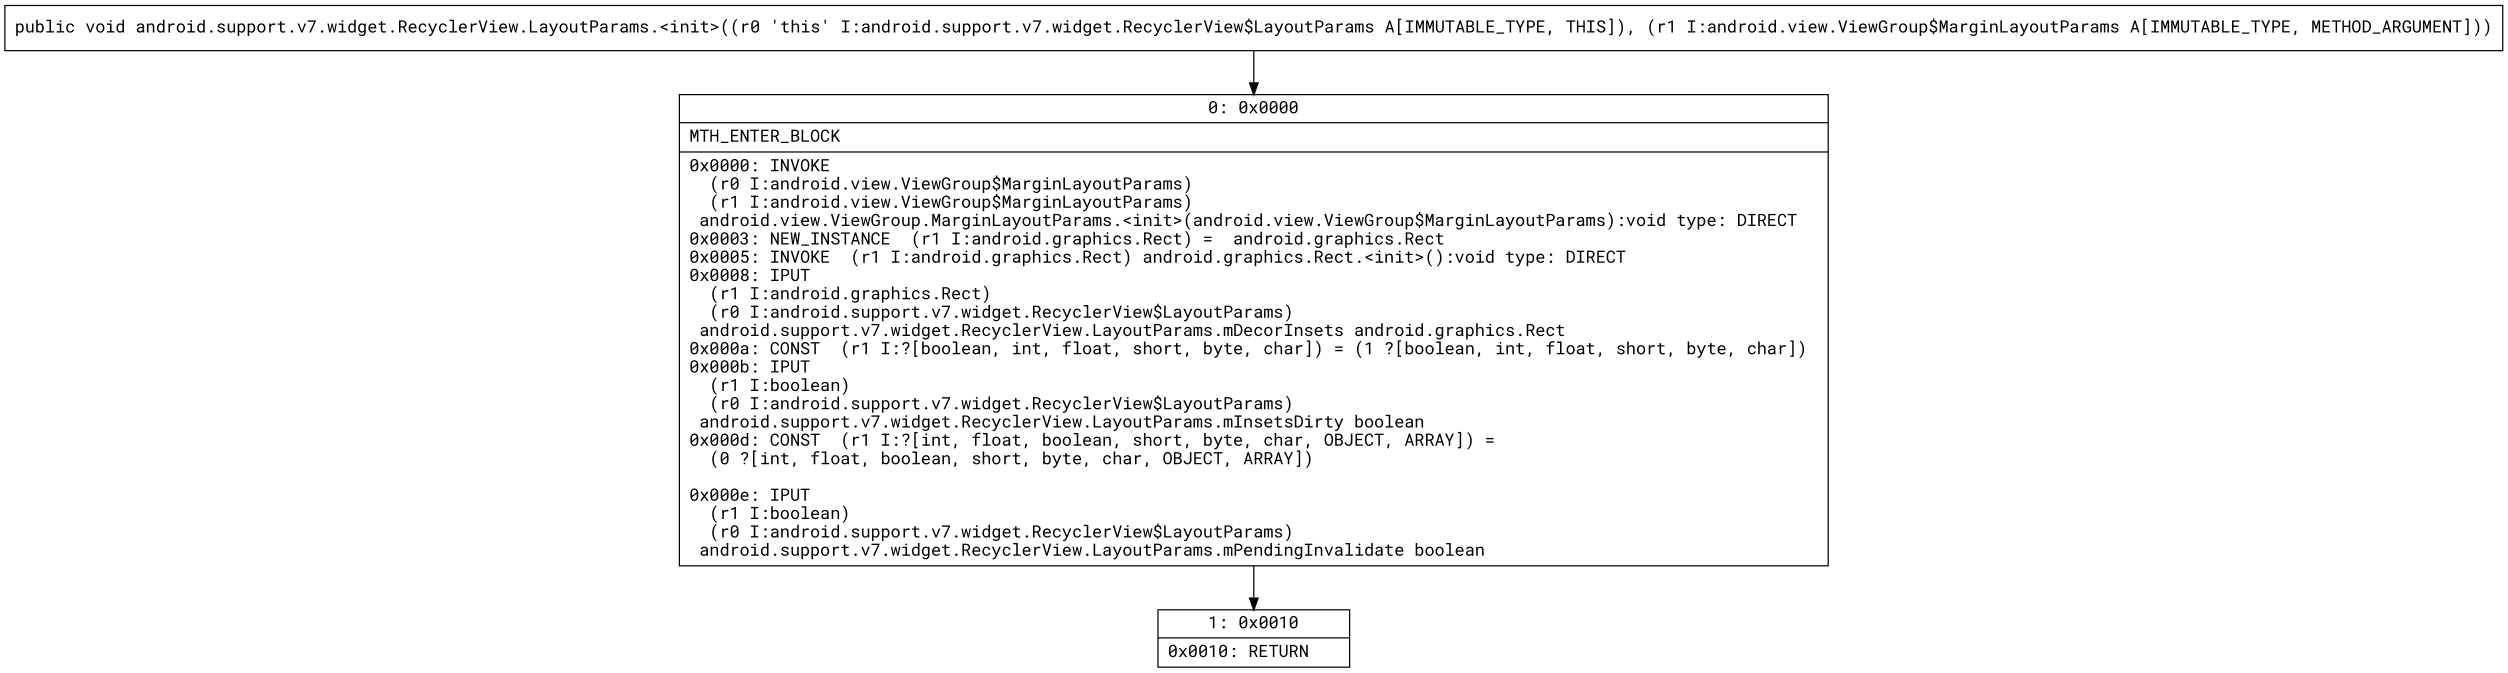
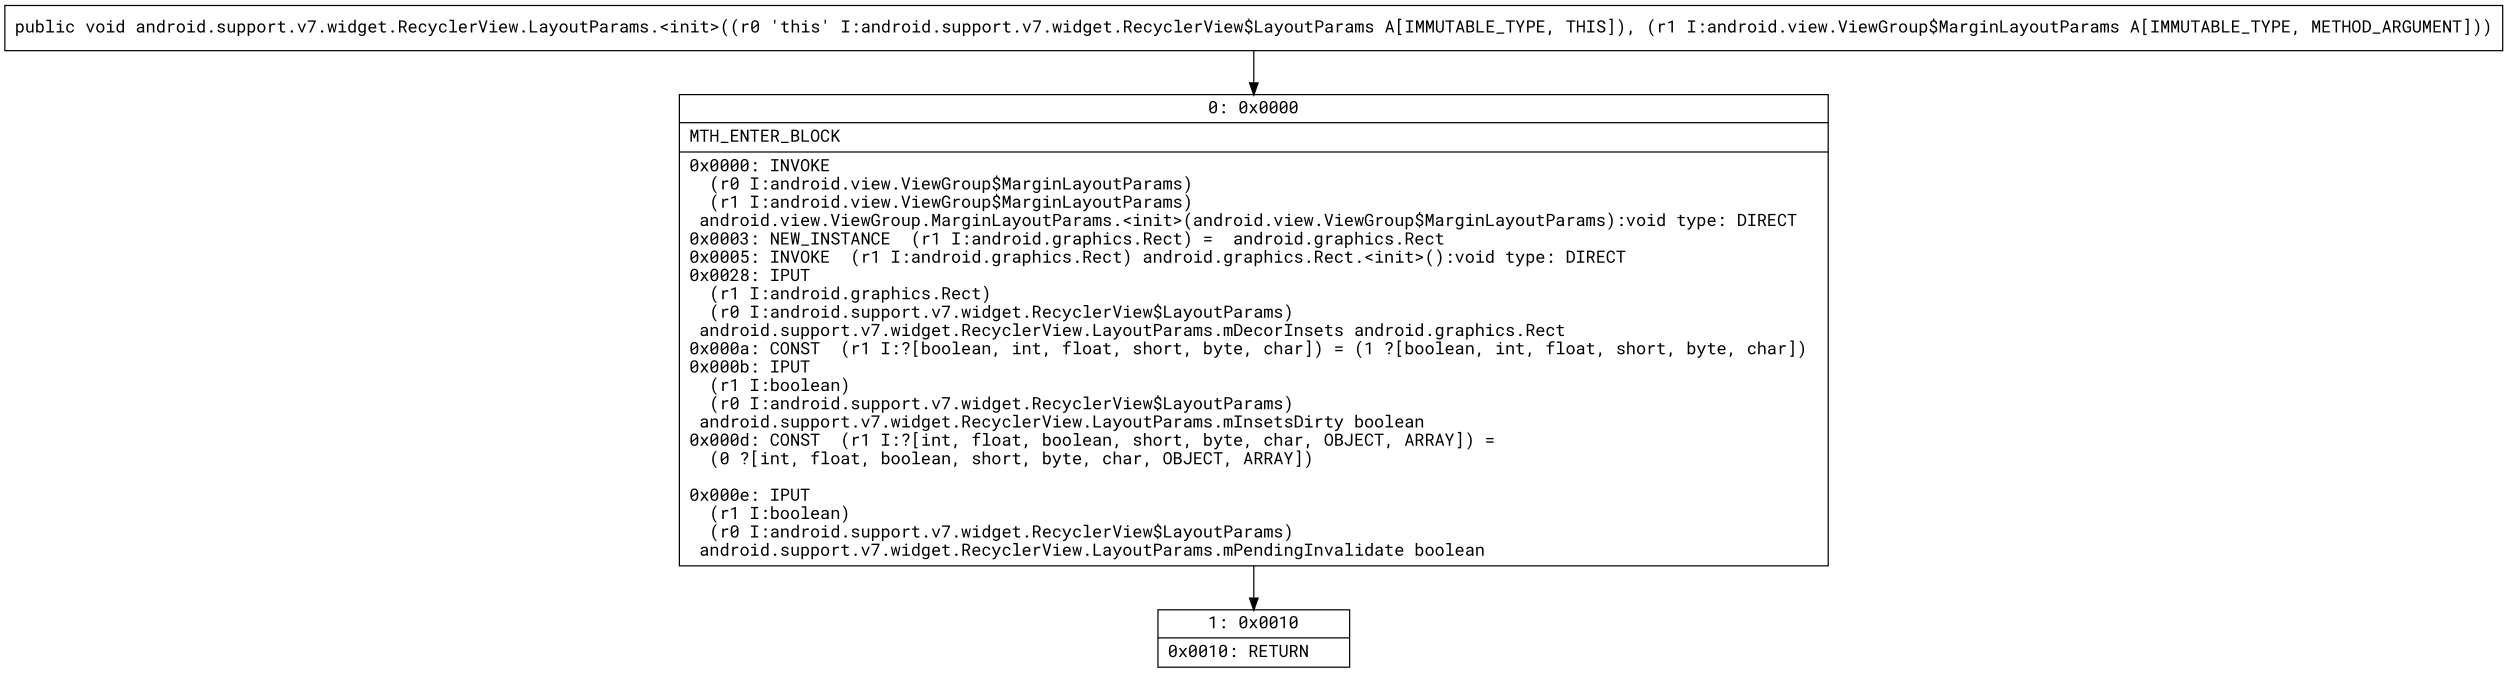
node "0: 0x0000": text "0x0008: IPUT" -> "0x0028: IPUT"
